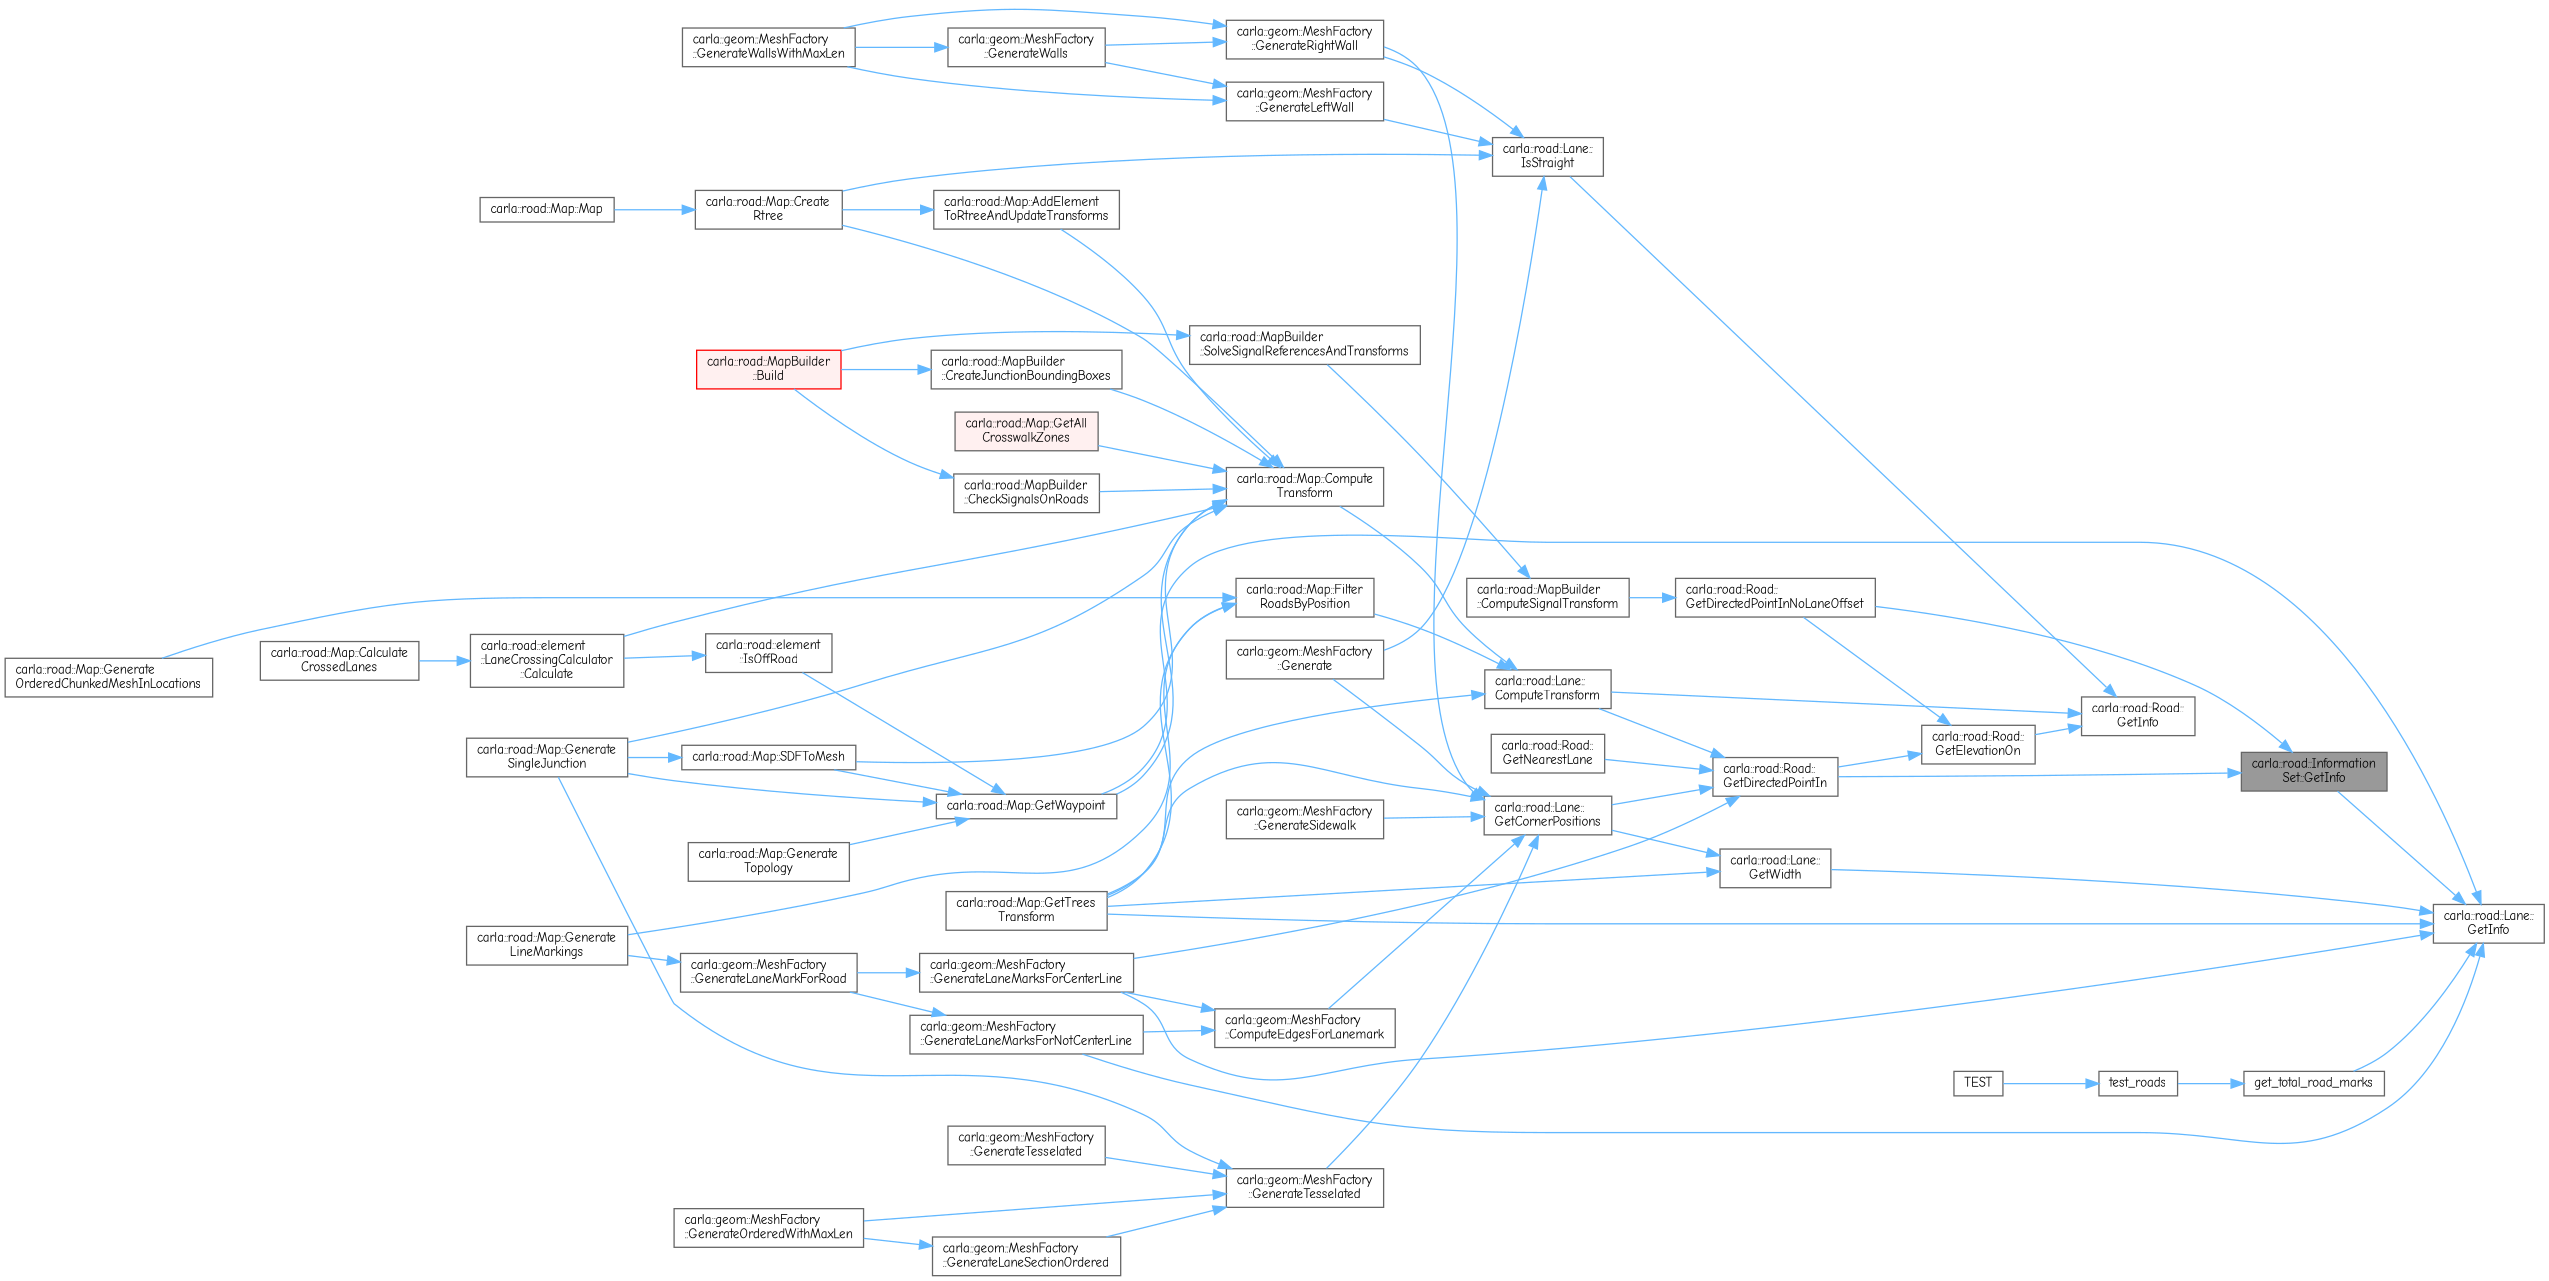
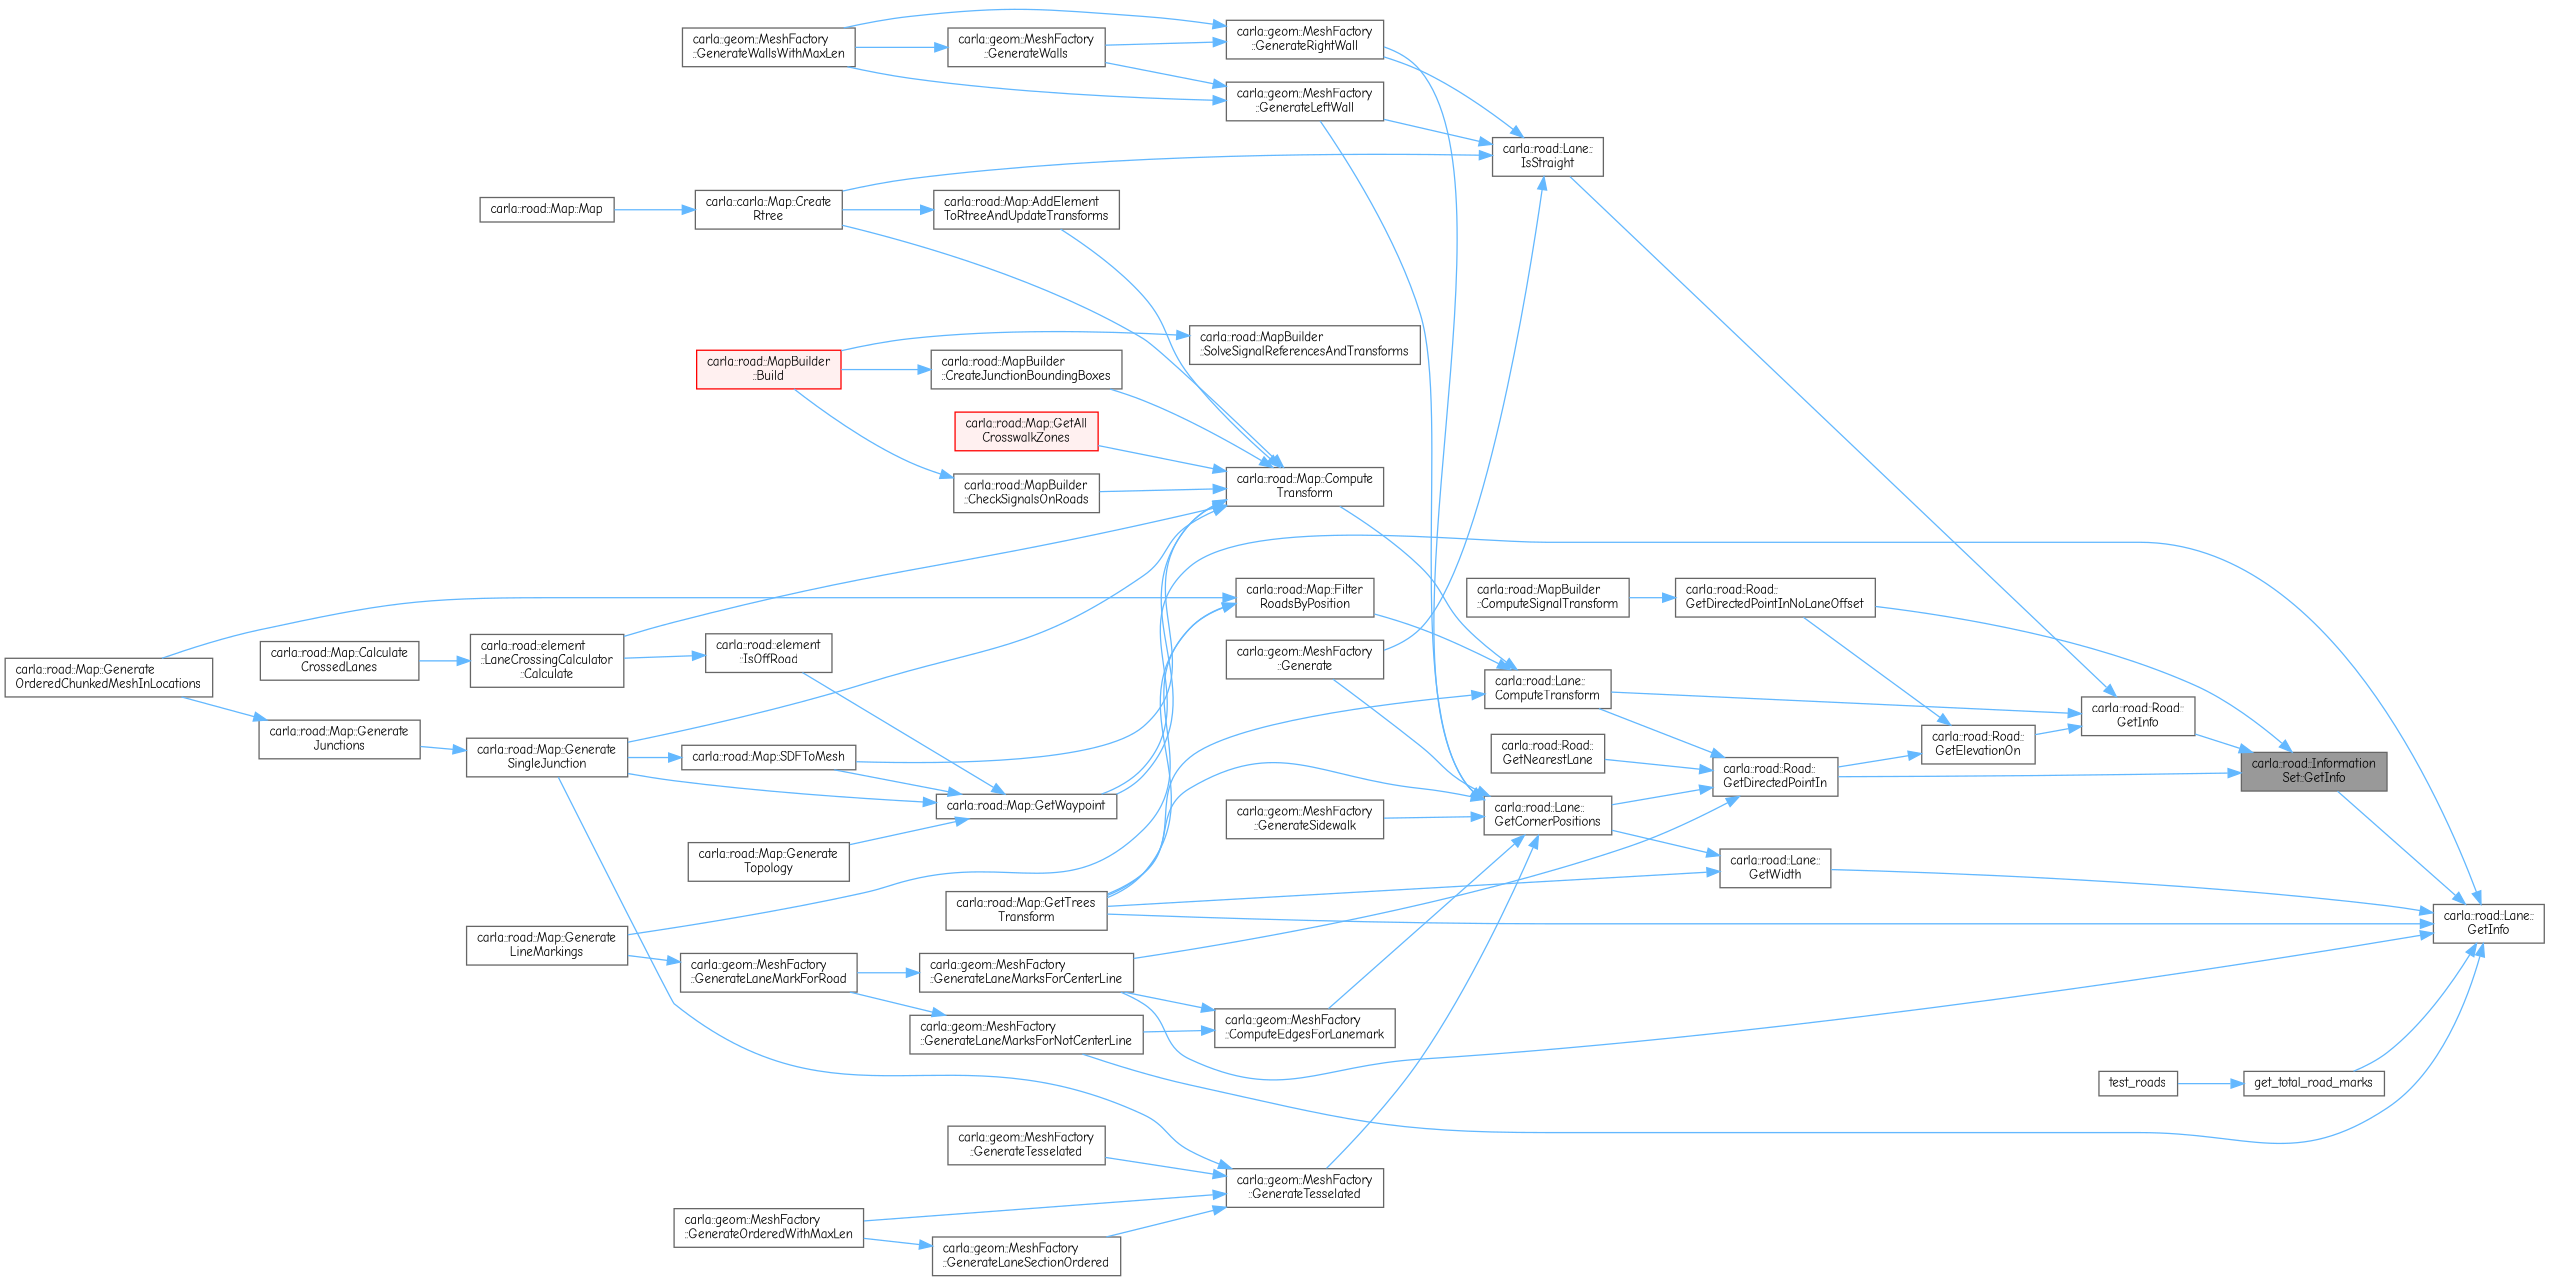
node "carla::road::Map::Create Rtree": label "carla::road::Map::Create Rtree" -> "carla::carla::Map::Create Rtree"
node "carla::road::Map::GetAll CrosswalkZones": color grey40 -> red
edge "carla::geom::MeshFactory ::GenerateLeftWall" -> "carla::road::Lane:: GetCornerPositions": added
edge "carla::road::MapBuilder ::SolveSignalReferencesAndTransforms" -> "carla::road::MapBuilder ::ComputeSignalTransform": removed
node "carla::road::Map::Generate Junctions": added
edge "carla::road::Road:: GetInfo" -> "carla::road::Information Set::GetInfo": added
node "TEST": removed
